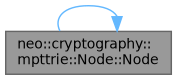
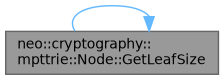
node "neo::cryptography:: mpttrie::Node::Node": label "neo::cryptography:: mpttrie::Node::Node" -> "neo::cryptography:: mpttrie::Node::GetLeafSize"
